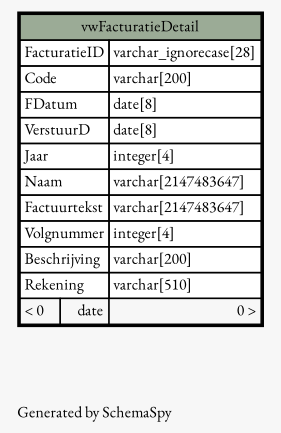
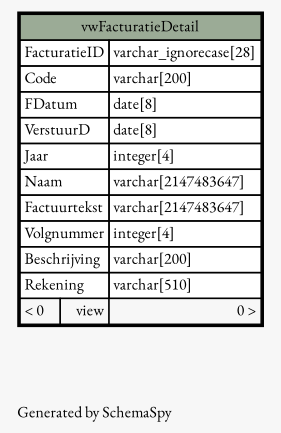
node "vwFacturatieDetail": text "date" -> "view"
